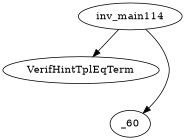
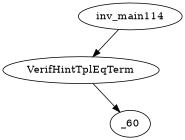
edge "inv_main114" -> "_60": now "VerifHintTplEqTerm" -> "_60"
